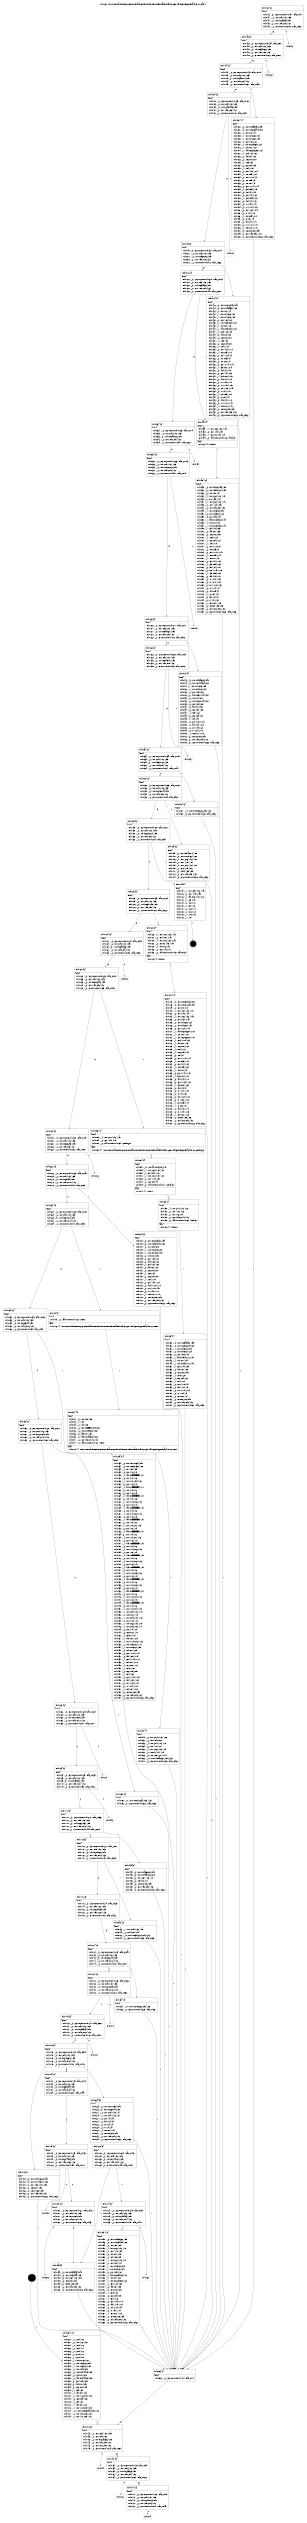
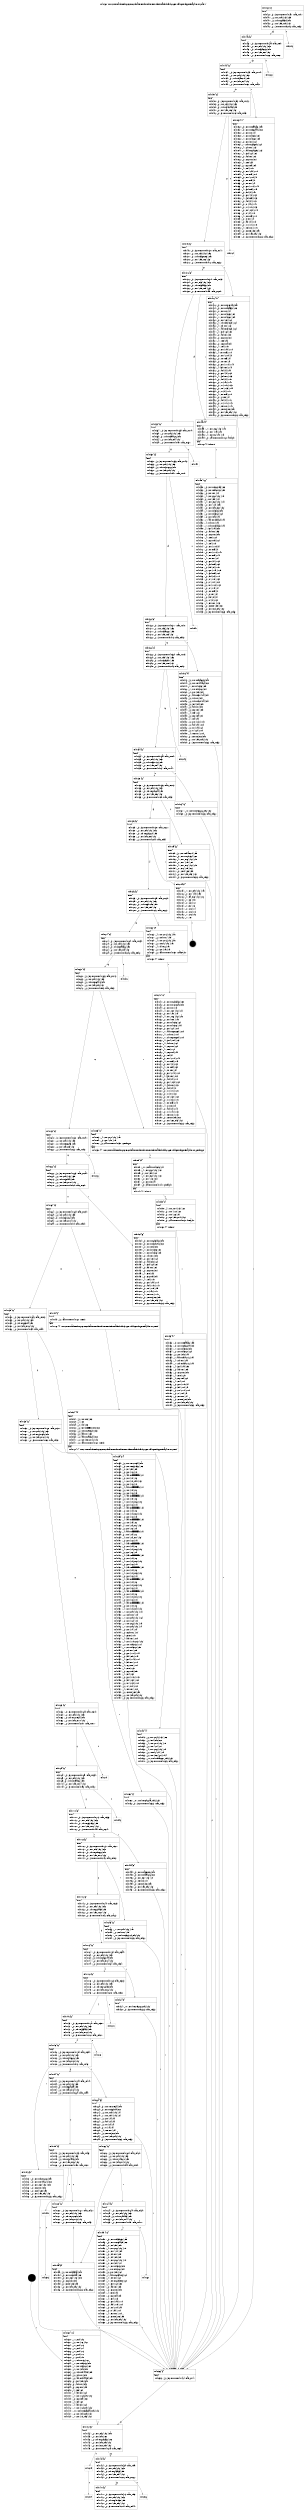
edge "0x40180c [28]" -> "0x402303": now "0x401fd0" -> "0x402303"
edge "0x401470 [28]" -> "0x402109": now "0x40224f" -> "0x402109"
